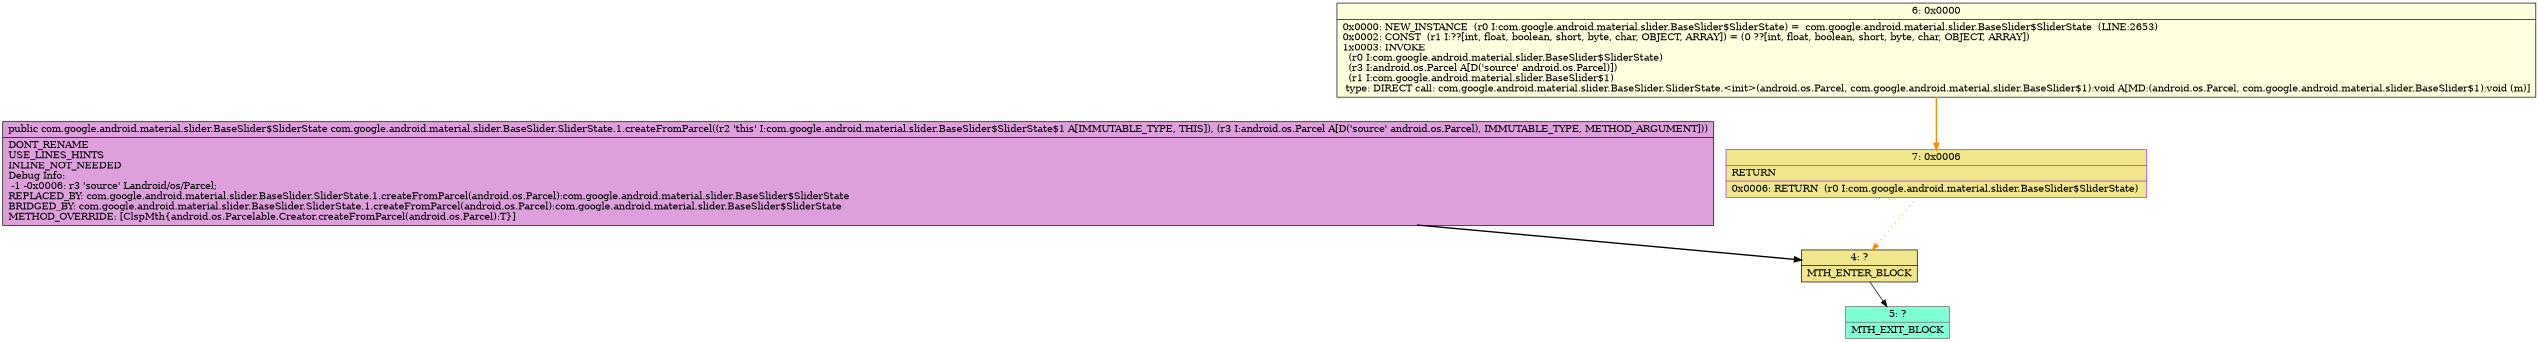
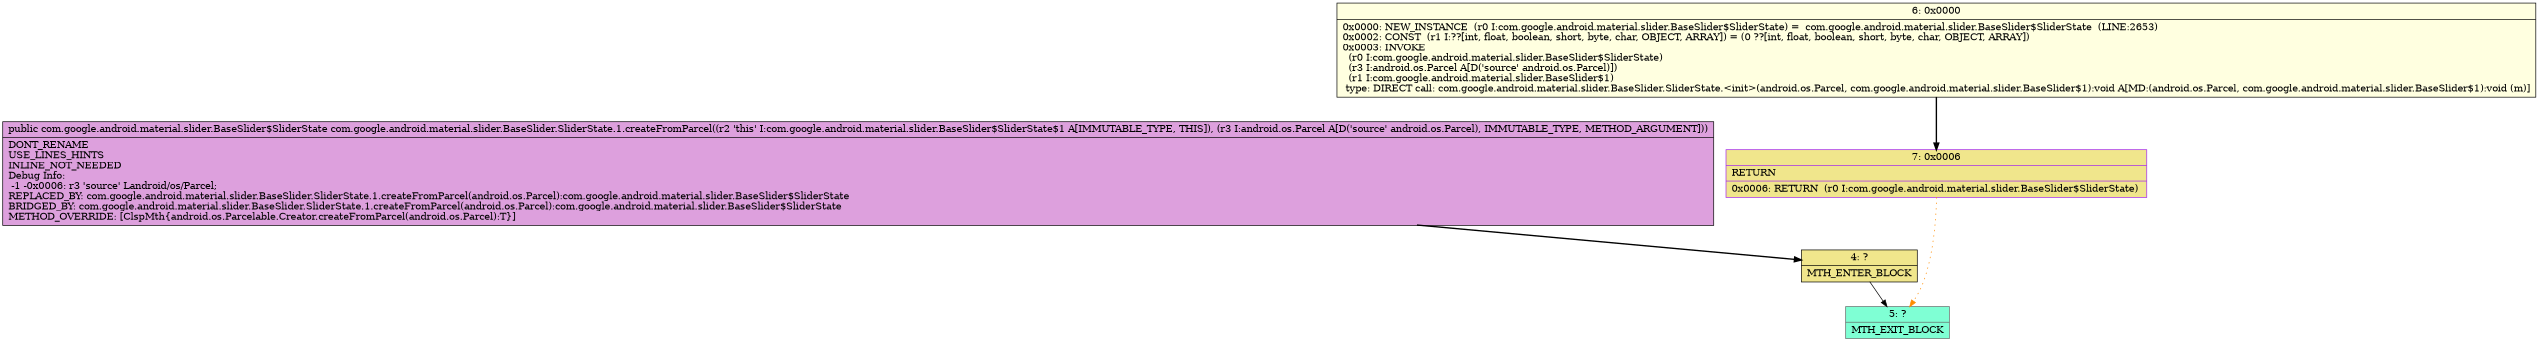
node "6: 0x0000": text "1x0003: INVOKE" -> "0x0003: INVOKE"
edge "6: 0x0000" -> "7: 0x0006": color darkorange -> black
edge "7: 0x0006" -> "4: ?": now "7: 0x0006" -> "5: ?"
